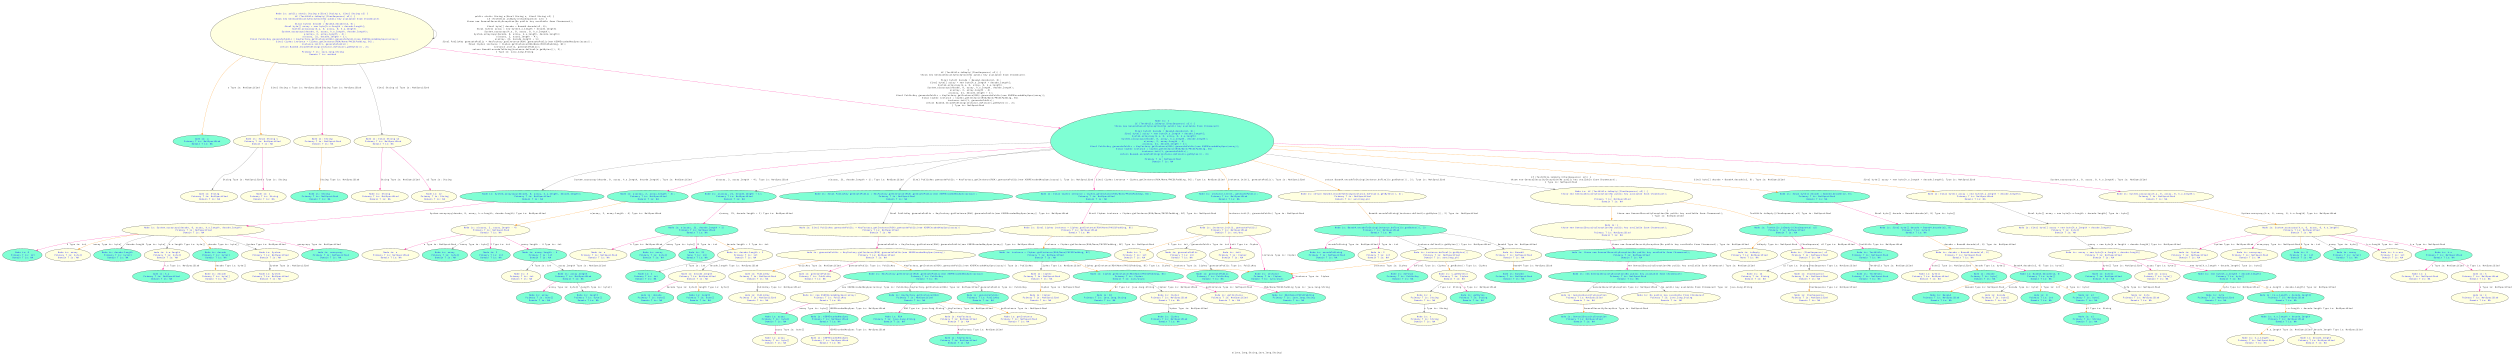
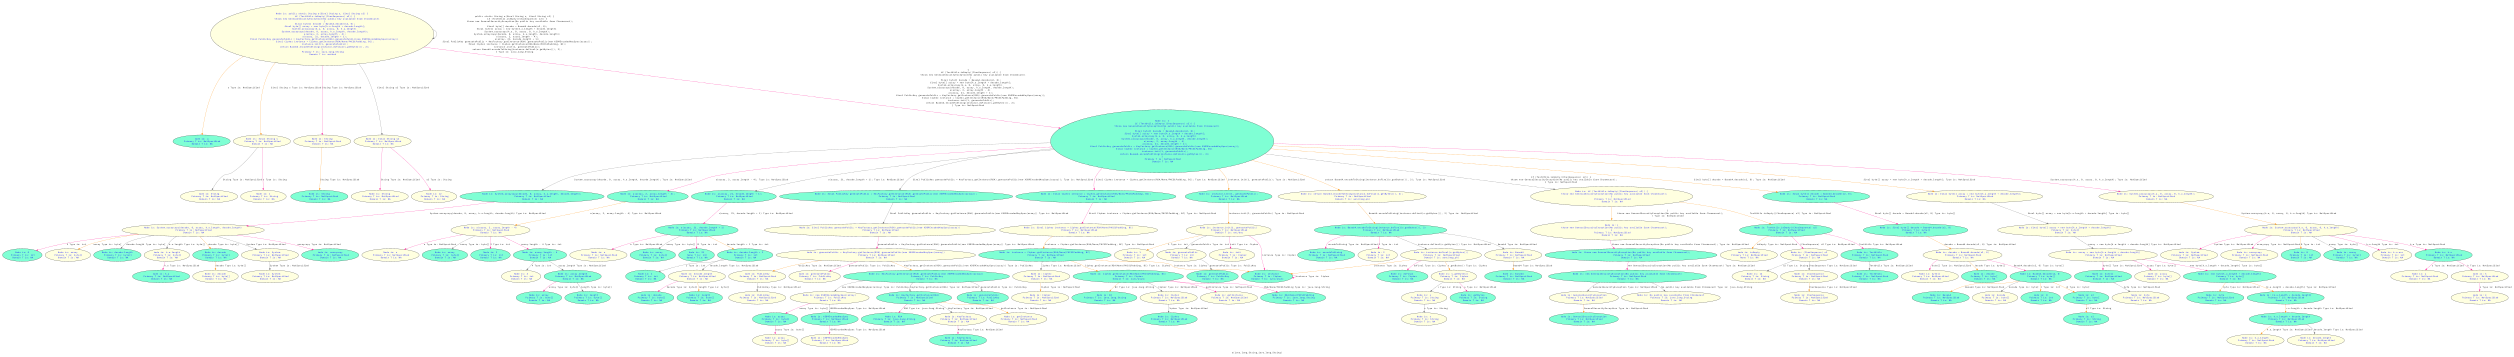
node "Node is: decode.length + 1 Primary T is: int Domain T is: NA": fillcolor lightyellow -> aquamarine
node "Node is: doFinal Primary T is: PublicKey Domain T is: NA": label "Node is: doFinal Primary T is: PublicKey Domain T is: NA" -> "Node is: doFinal Primary T is: Cipher Domain T is: NA"
